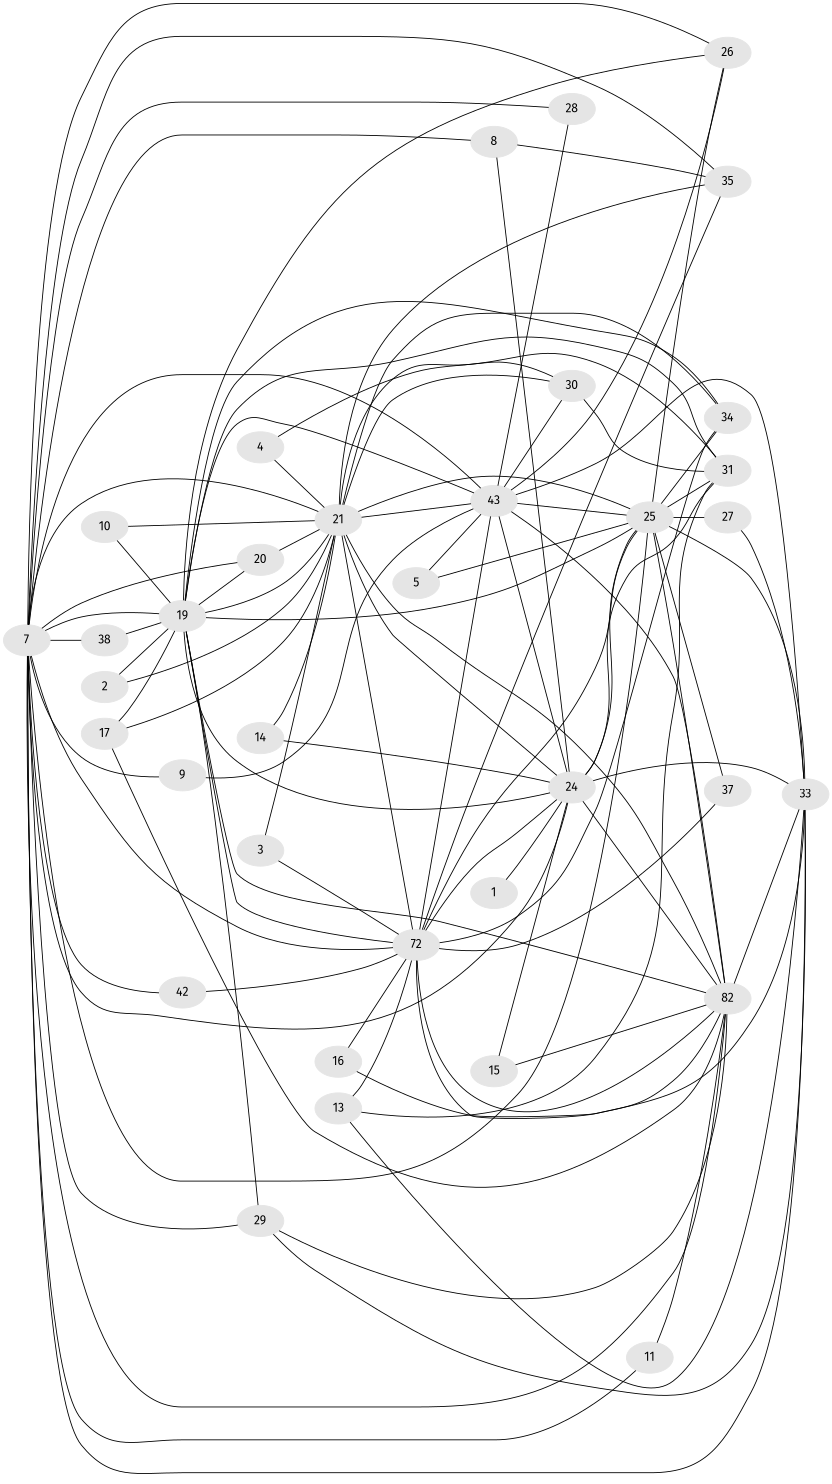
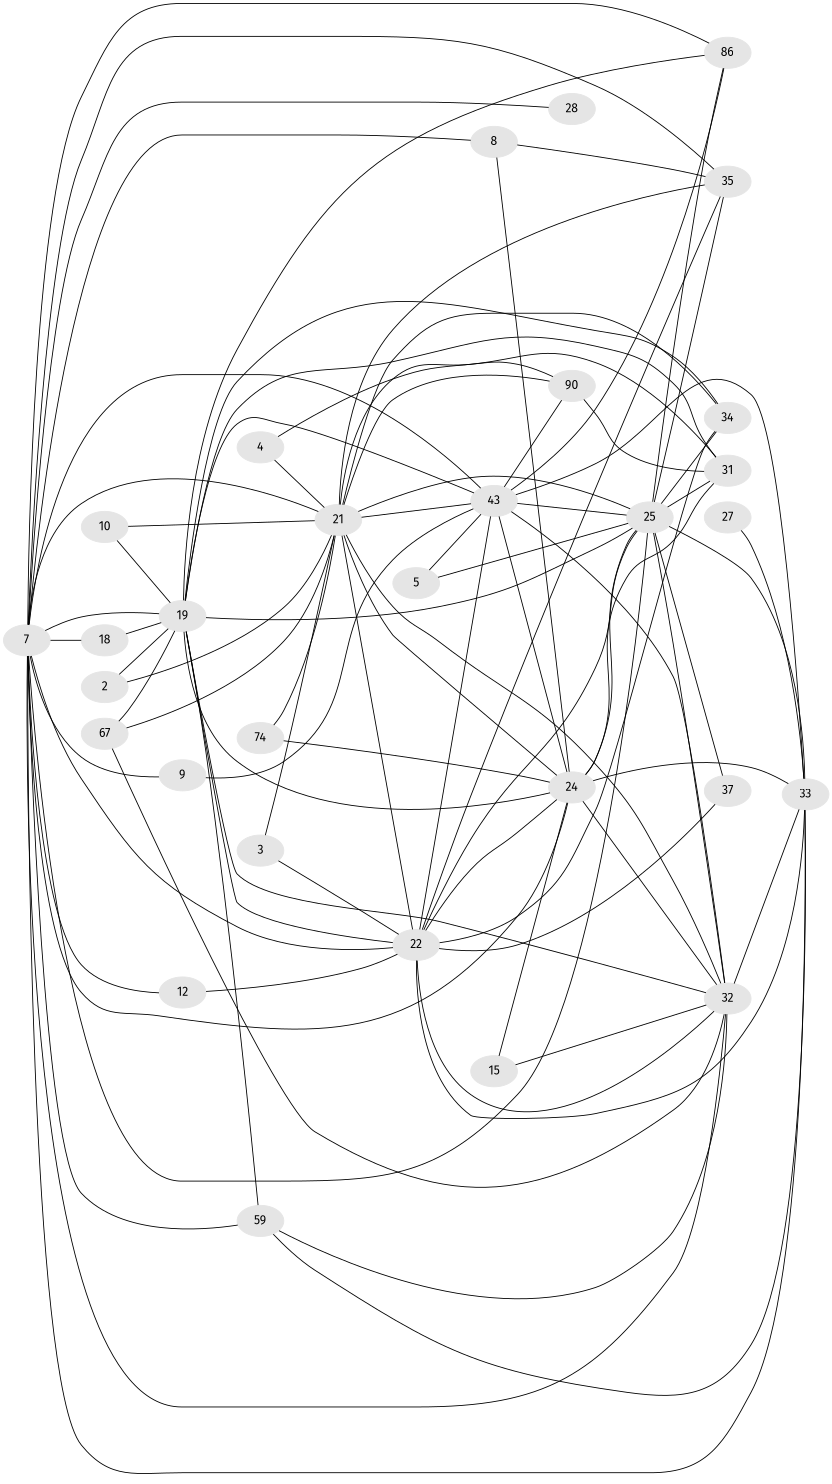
node "26": label "26" -> "86"
edge "28" -- "43": removed
node "30": label "30" -> "90"
edge "25" -- "27": now "25" -- "35"
node "20": removed
edge "21" -- "19": removed
node "38": label "38" -> "18"
node "17": label "17" -> "67"
node "14": label "14" -> "74"
node "1": removed
node "72": label "72" -> "22"
node "42": label "42" -> "12"
node "82": label "82" -> "32"
node "16": removed
node "13": removed
node "29": label "29" -> "59"
node "11": removed
